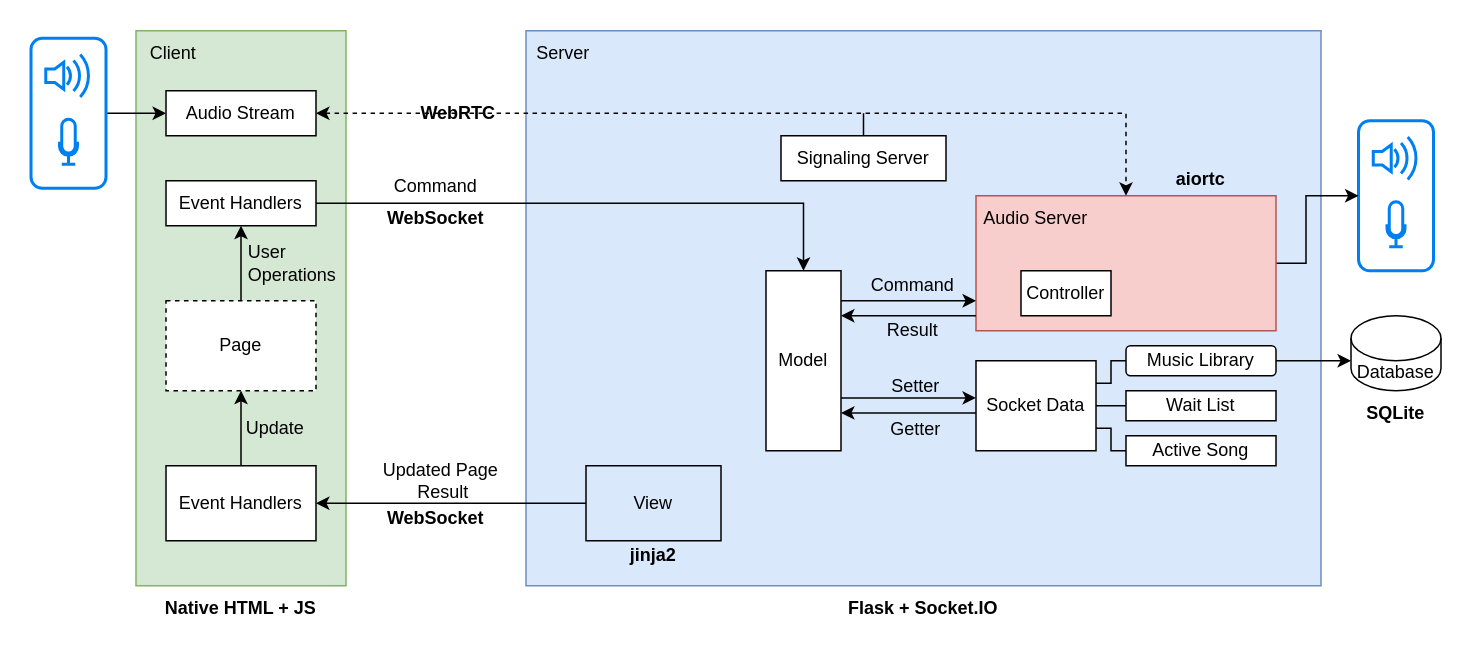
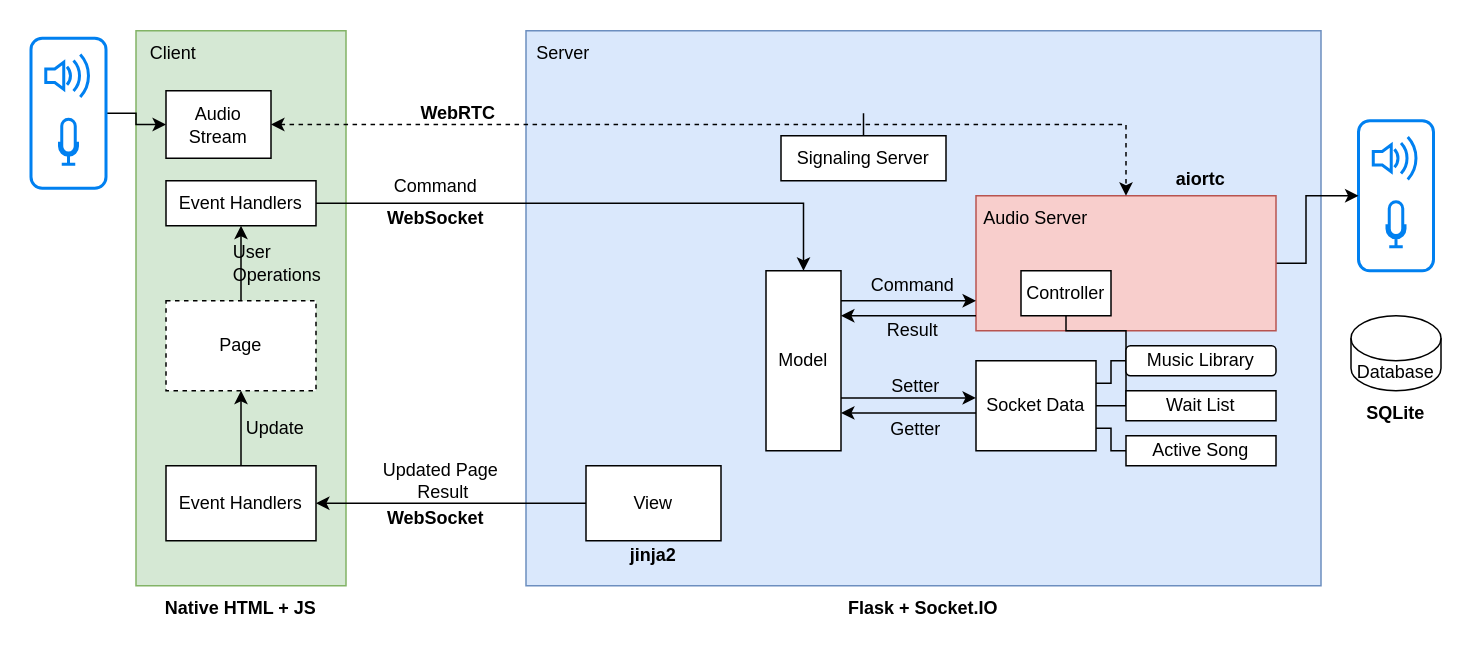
node "Audio Stream": size 150x45 -> 105x68
node "User Operations": moved (275, 263) -> (260, 263)
edge "Music Library" -> "Database": removed
edge "Socket Data" -- "Wait List": now "Socket Data" -- "Controller"
node "View": fillcolor #dae8fc -> #ffffff
